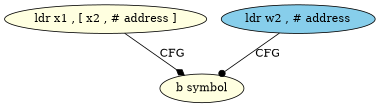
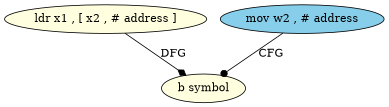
node "ldr w2 , # address": label "ldr w2 , # address" -> "mov w2 , # address"
edge "ldr x1 , [ x2 , # address ]" -> "b symbol": label "CFG" -> "DFG"
